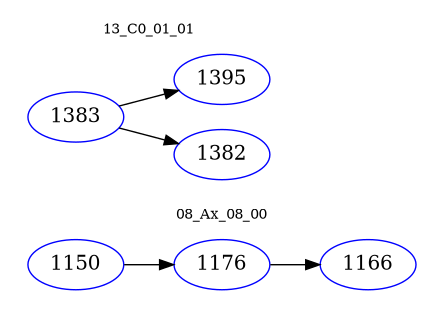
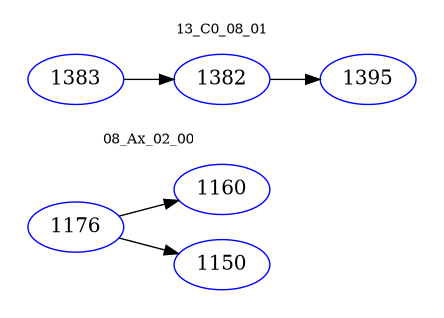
cluster "13_C0_01_01": label "13_C0_01_01" -> "13_C0_08_01"
edge "1383" -> "1395": now "1382" -> "1395"
cluster "08_Ax_08_00": label "08_Ax_08_00" -> "08_Ax_02_00"
edge "1150" -> "1176": reversed
node "1166": label "1166" -> "1160"
